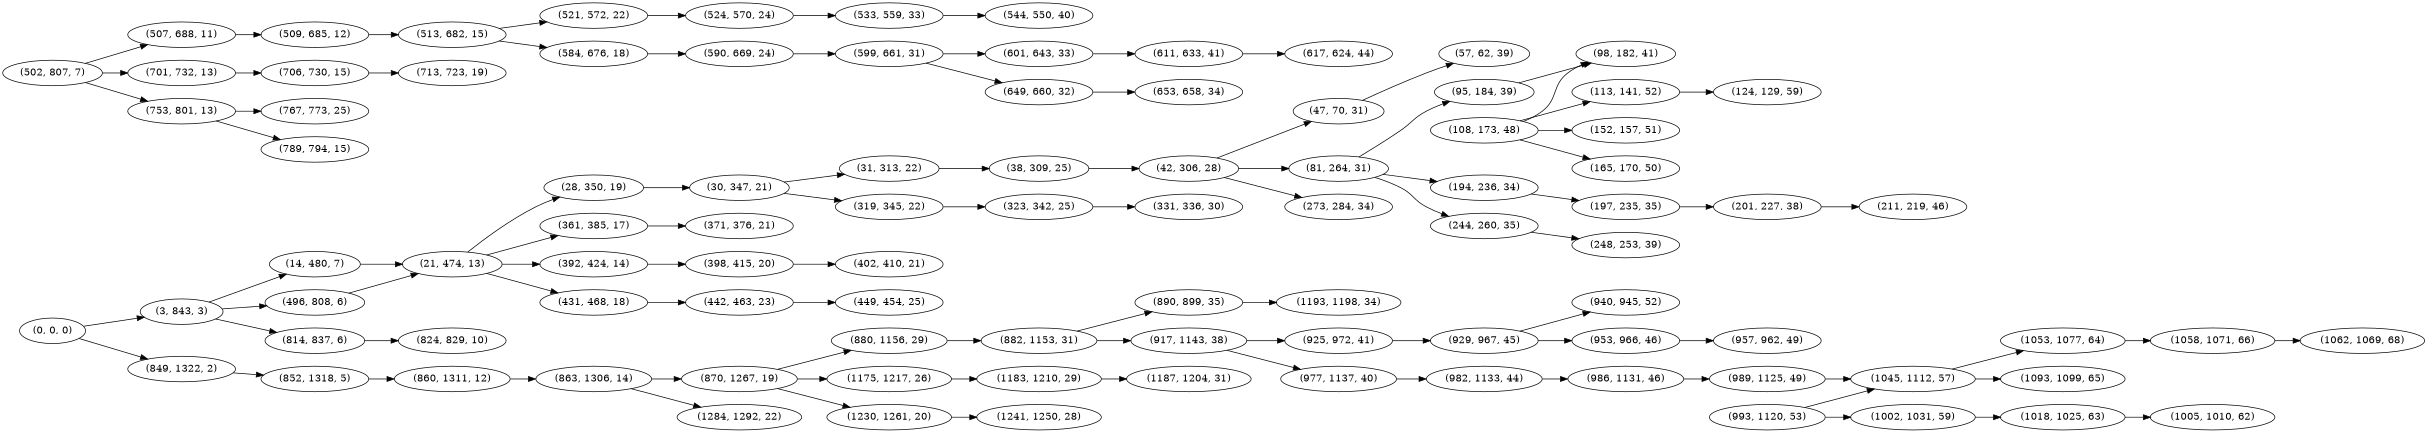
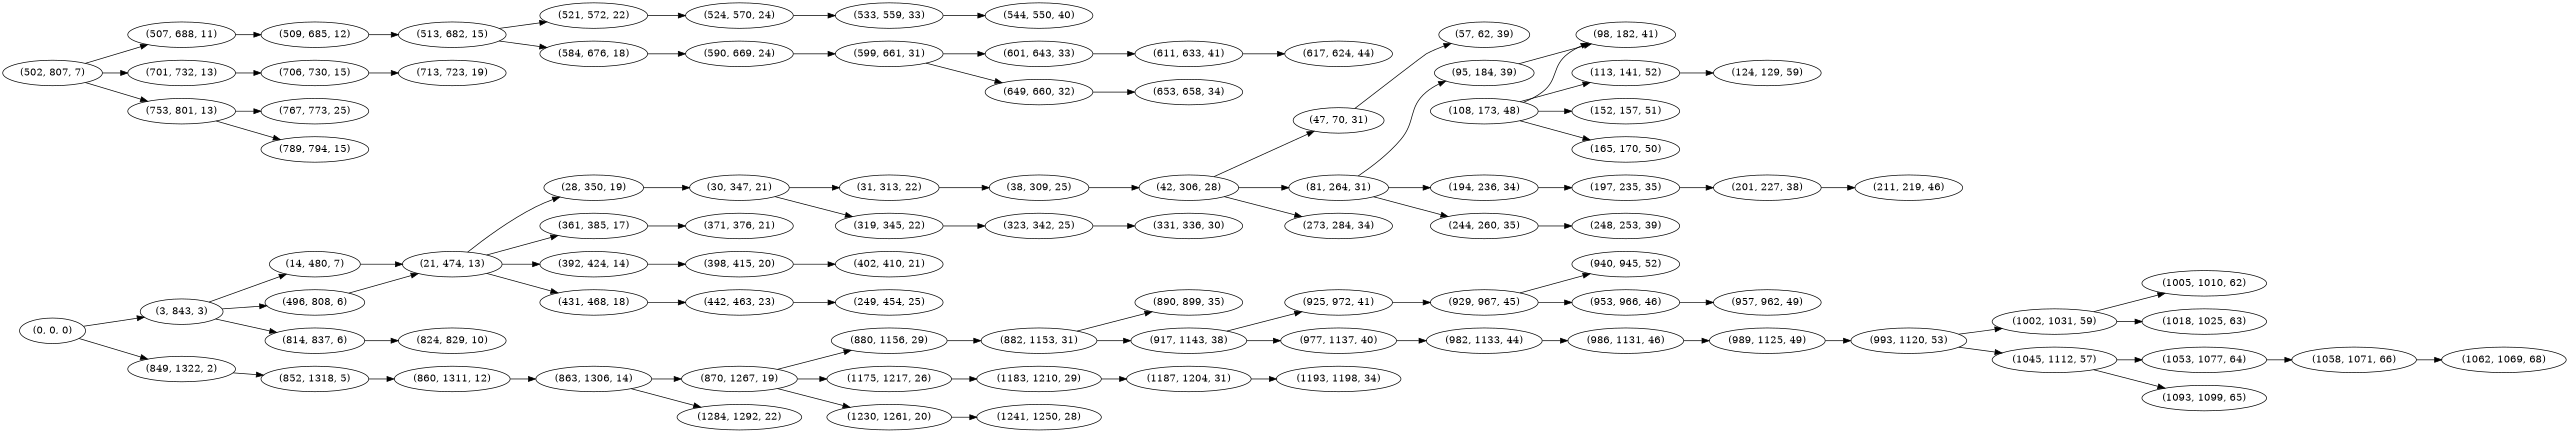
node "(449, 454, 25)": label "(449, 454, 25)" -> "(249, 454, 25)"
edge "(890, 899, 35)" -> "(1193, 1198, 34)": now "(1187, 1204, 31)" -> "(1193, 1198, 34)"
edge "(989, 1125, 49)" -> "(1045, 1112, 57)": now "(989, 1125, 49)" -> "(993, 1120, 53)"
edge "(1018, 1025, 63)" -> "(1005, 1010, 62)": now "(1002, 1031, 59)" -> "(1005, 1010, 62)"
